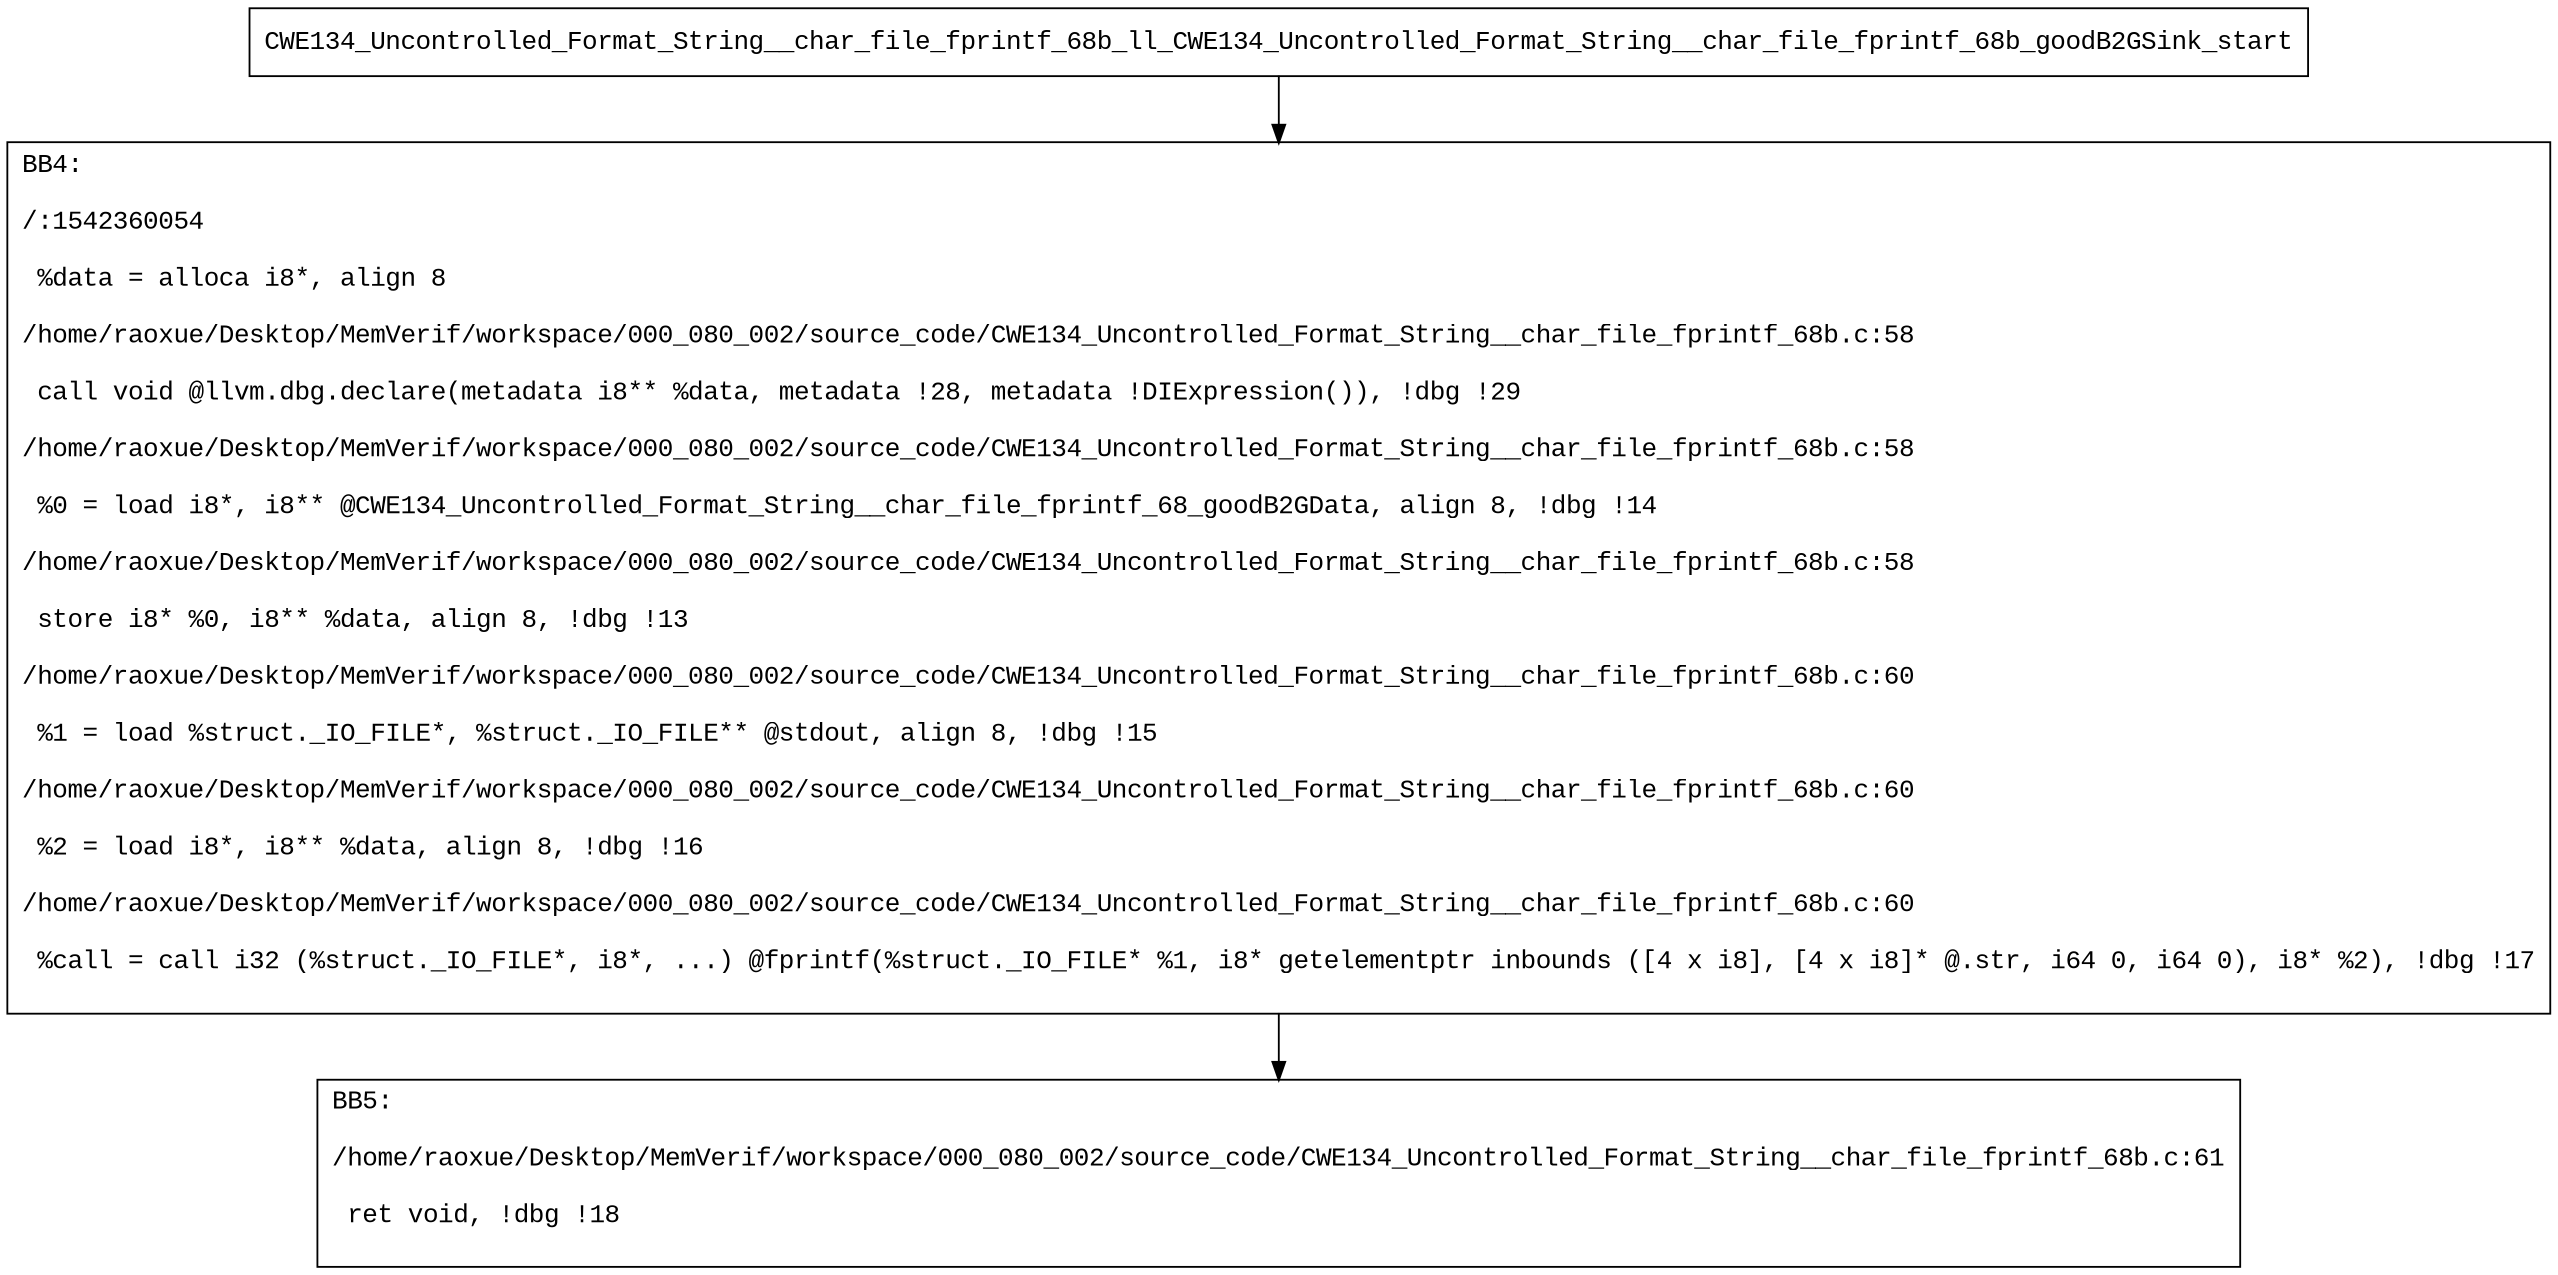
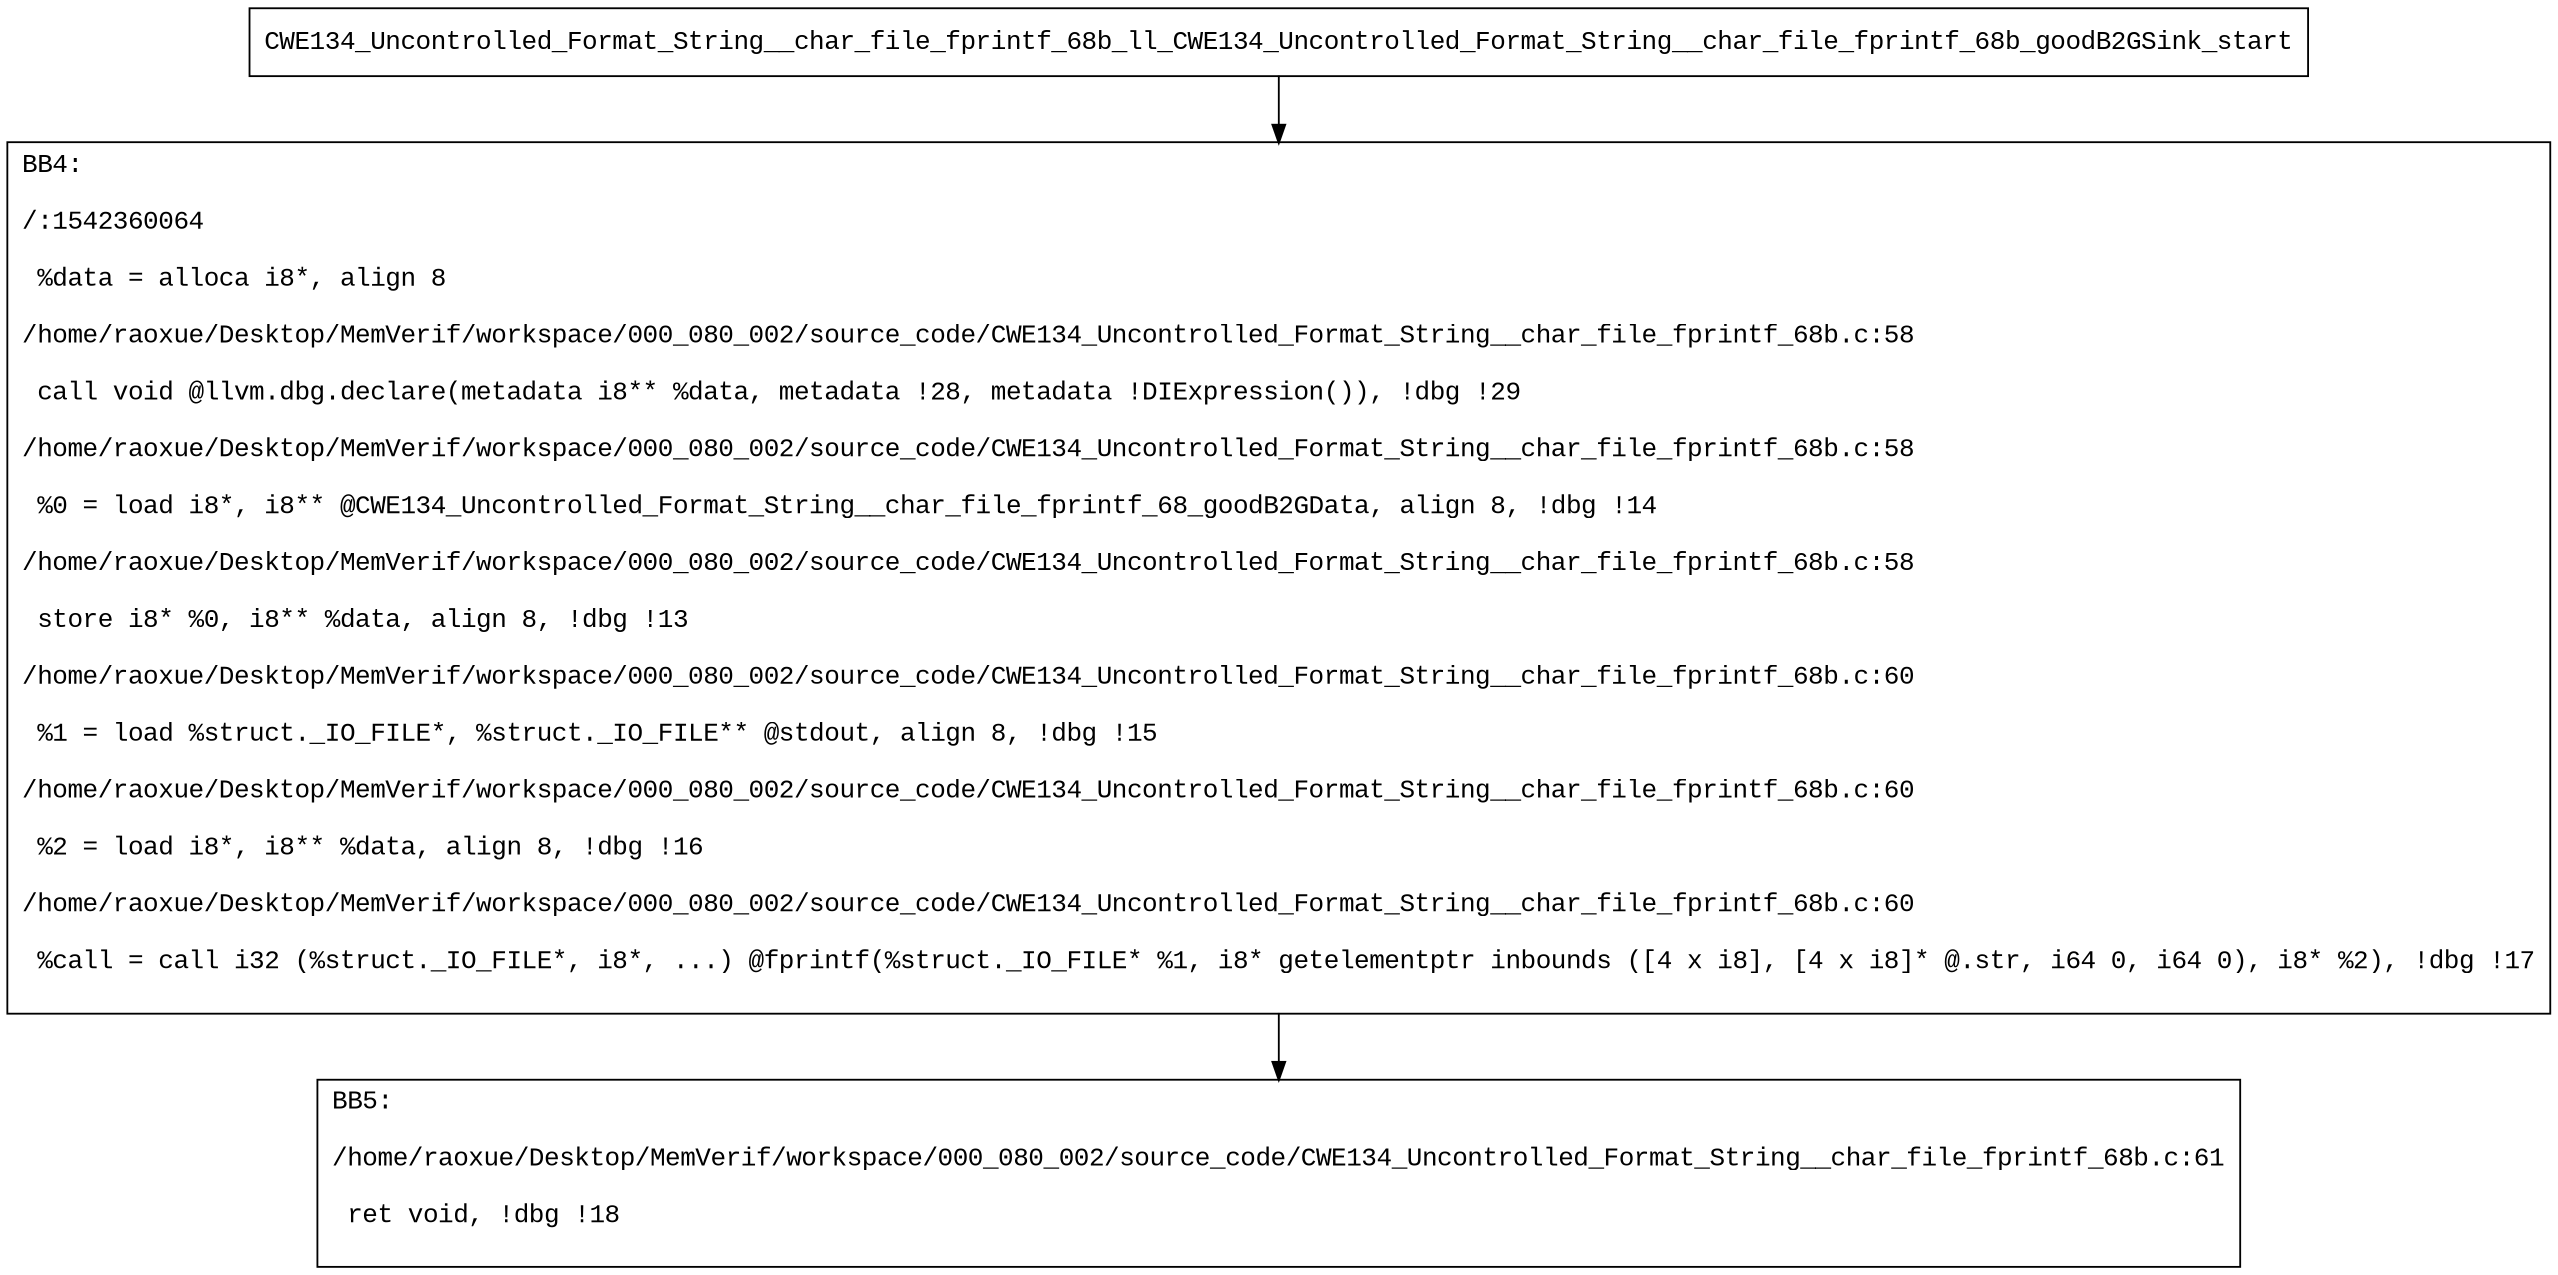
node "BB4:": text "/:1542360054" -> "/:1542360064"
